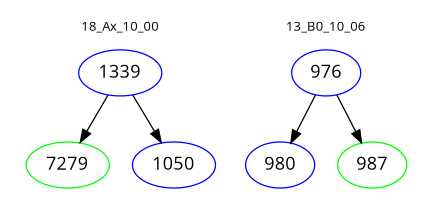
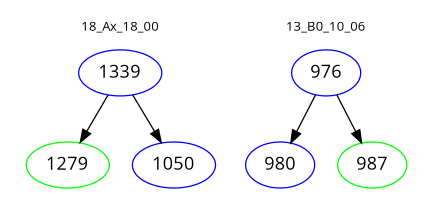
cluster "18_Ax_10_00": label "18_Ax_10_00" -> "18_Ax_18_00"
node "7279": label "7279" -> "1279"
